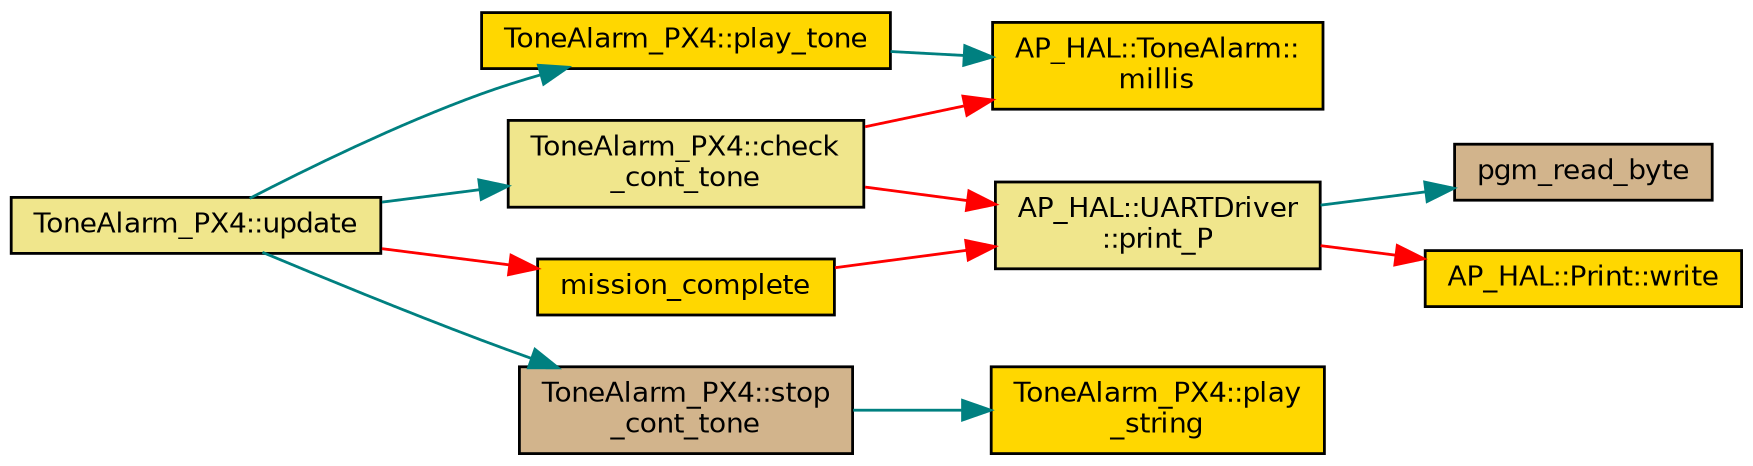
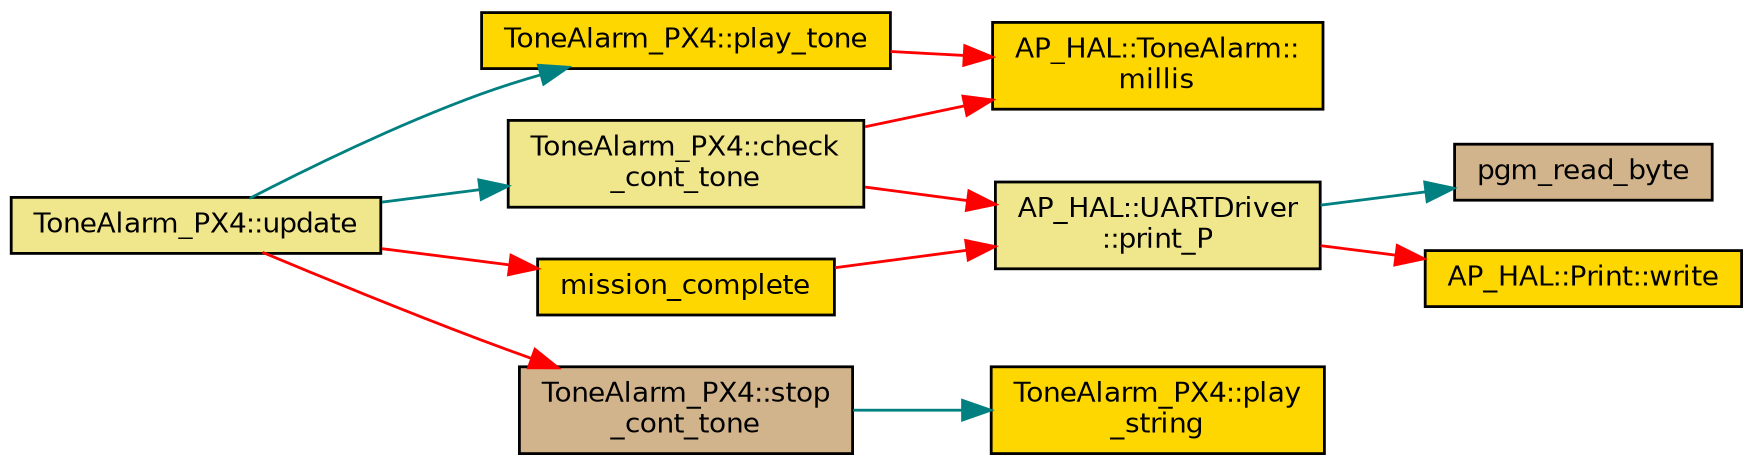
edge "ToneAlarm_PX4::play_tone" -> "AP_HAL::ToneAlarm:: millis": color teal -> red
edge "ToneAlarm_PX4::update" -> "ToneAlarm_PX4::stop _cont_tone": color teal -> red
